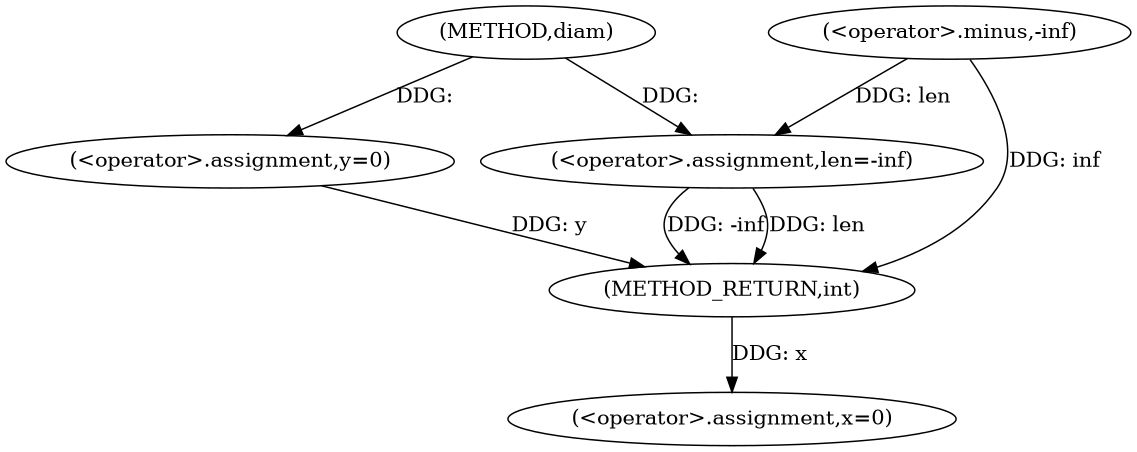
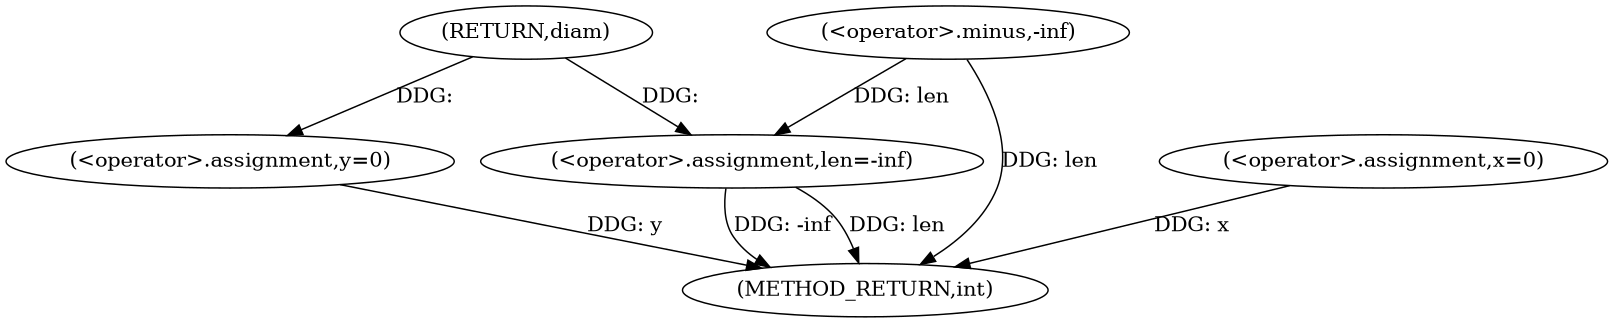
node "(METHOD,diam)": label "(METHOD,diam)" -> "(RETURN,diam)"
edge "(<operator>.minus,-inf)" -> "(METHOD_RETURN,int)": label "DDG: inf" -> "DDG: len"
edge "(METHOD_RETURN,int)" -> "(<operator>.assignment,x=0)": reversed
